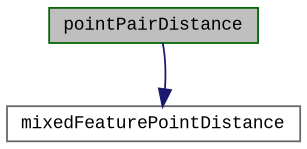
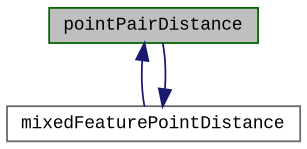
edge "mixedFeaturePointDistance" -> "pointPairDistance": added
